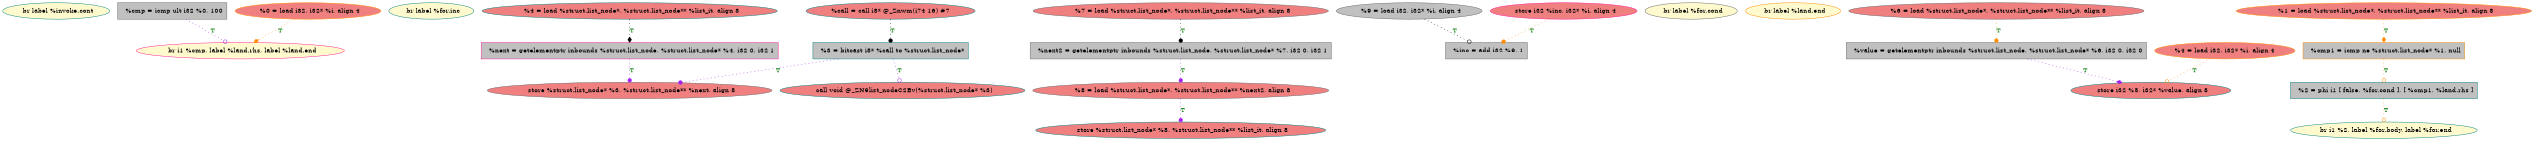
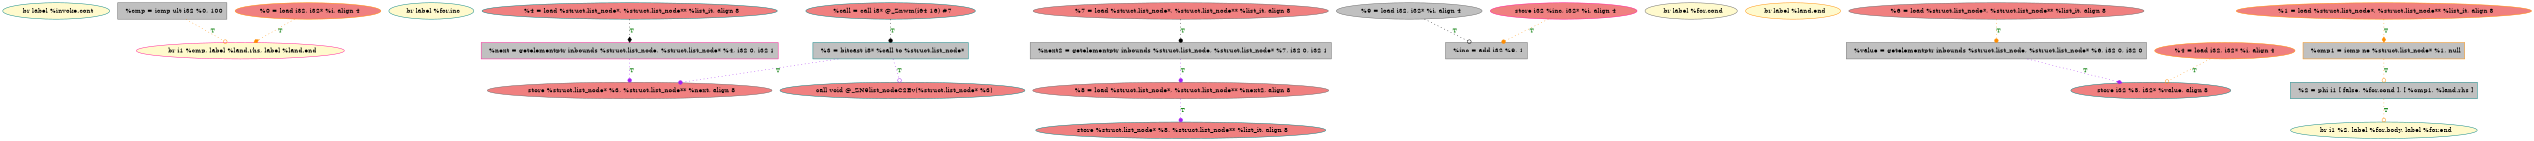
node "%call = call i8* @_Znwm(i74 16) #7": label "%call = call i8* @_Znwm(i74 16) #7" -> "%call = call i8* @_Znwm(i64 16) #7"
edge "%cmp = icmp ult i32 %0, 100" -> "br i1 %cmp, label %land.rhs, label %land.end": color purple -> darkorange
